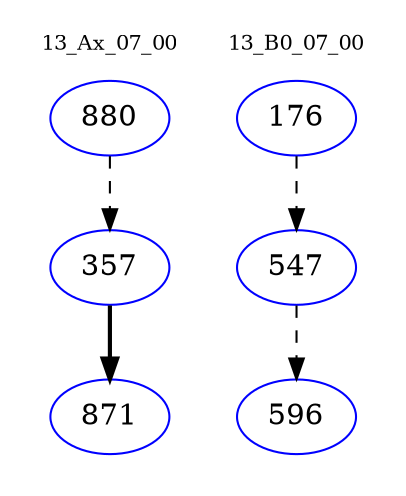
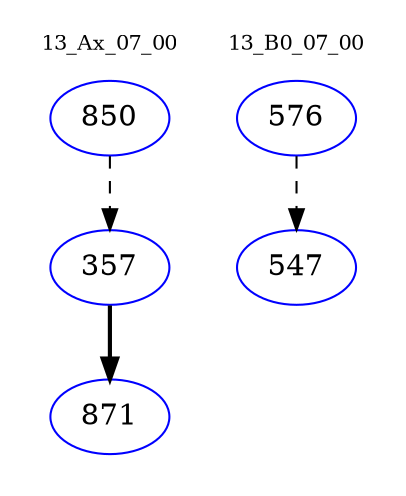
node "880": label "880" -> "850"
node "176": label "176" -> "576"
node "596": removed
